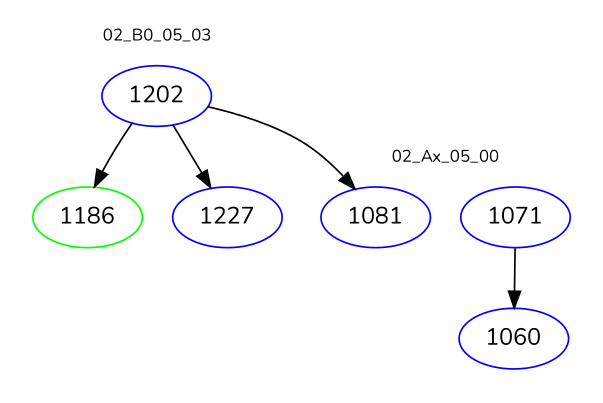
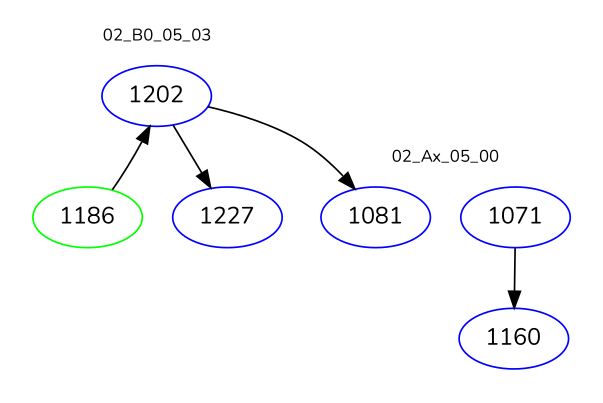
edge "1202" -> "1186": reversed
node "1060": label "1060" -> "1160"
